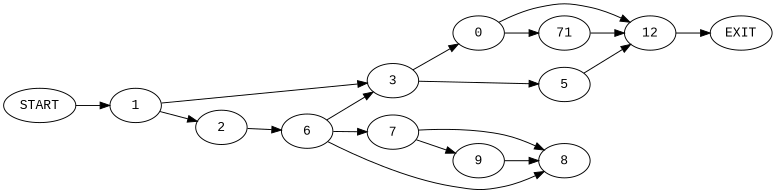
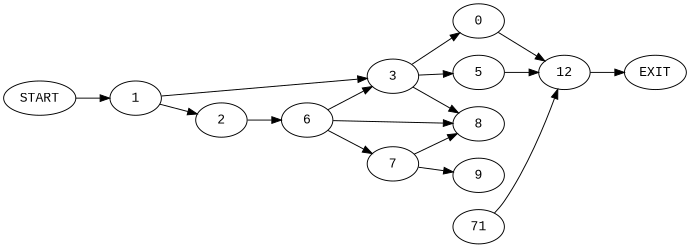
edge "0" -> "71": removed
edge "9" -> "8": now "3" -> "8"
